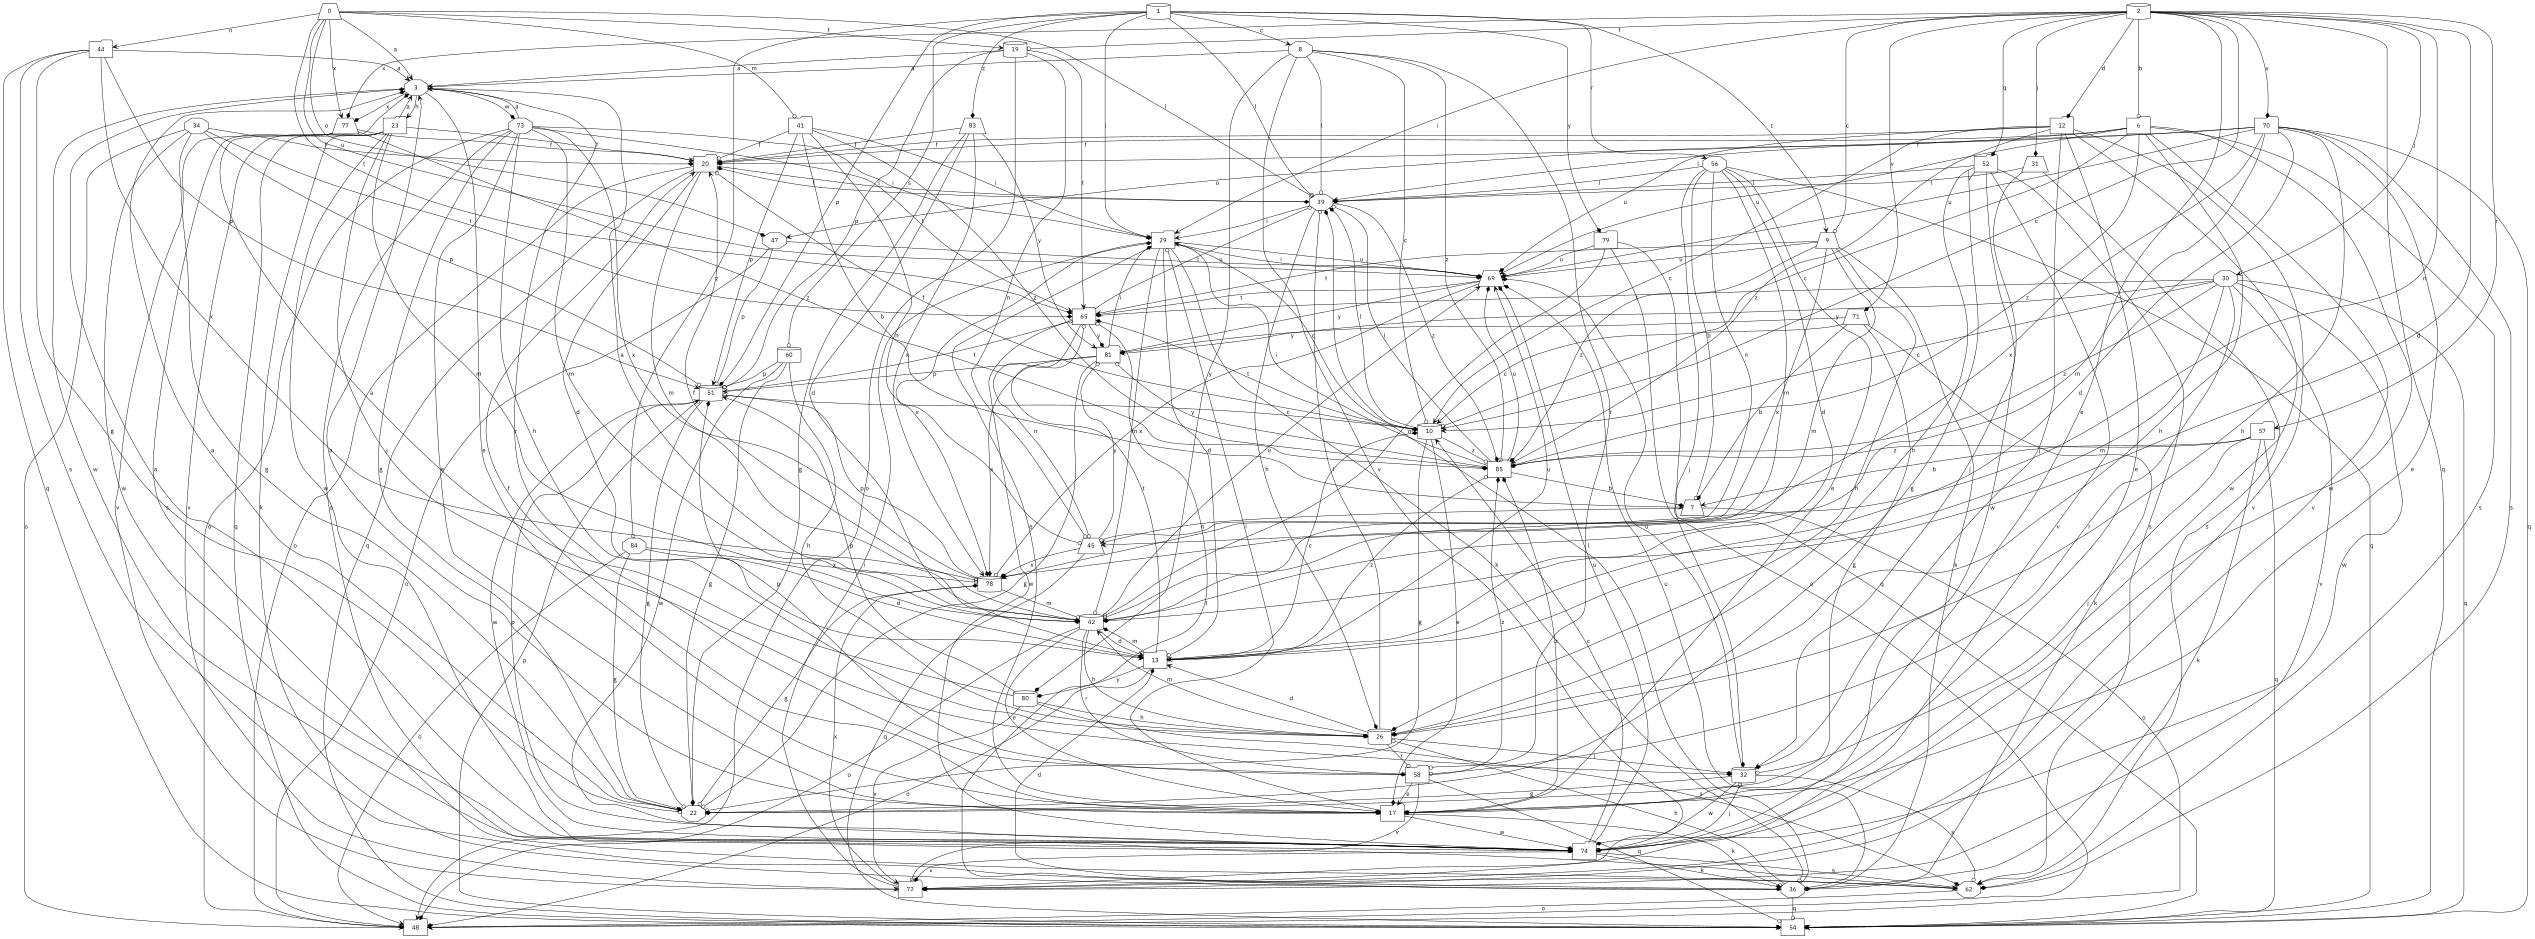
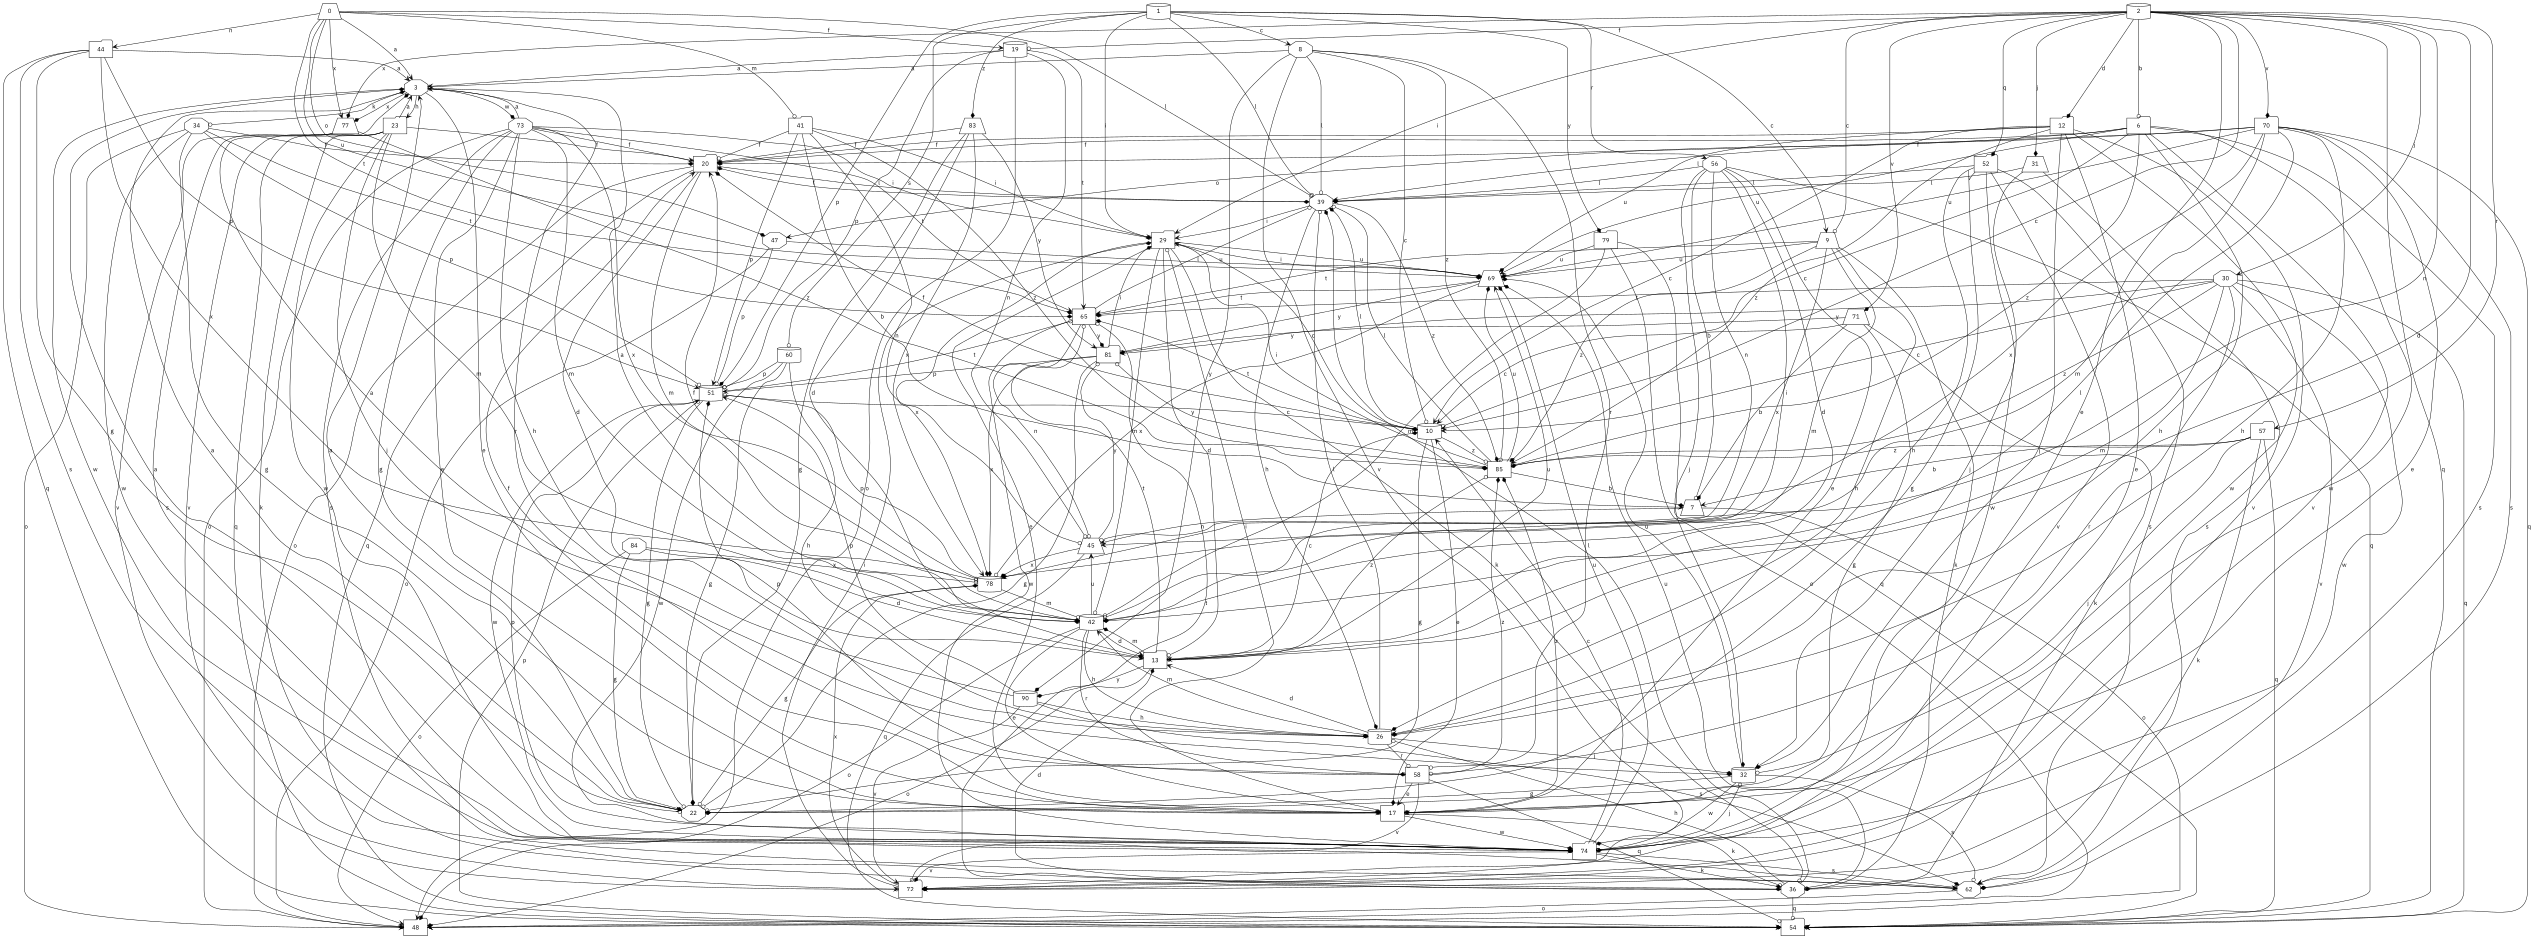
edge "1" -> "84": removed, label "z"
edge "3" -> "34": added, label "k"
edge "77" -> "20": now "73" -> "20"
edge "10" -> "20": arrowhead odot -> diamond
edge "56" -> "42": label "m" -> "i"
edge "70" -> "13": label "d" -> "l"
edge "42" -> "69": now "42" -> "45"
edge "84" -> "13": arrowhead diamond -> odot
node "80": label "80" -> "90"
